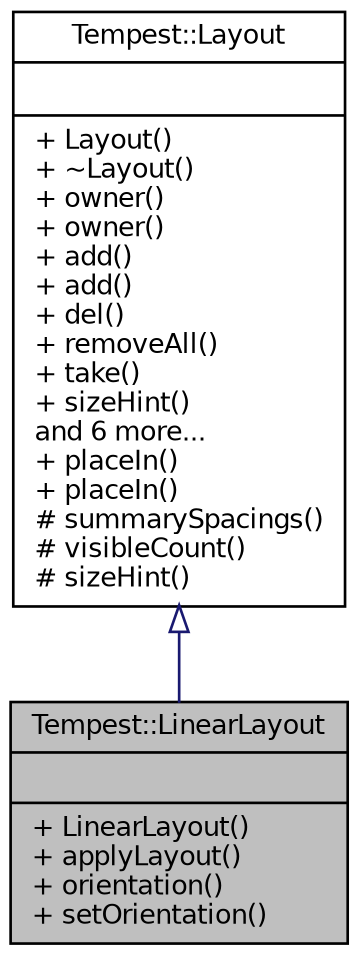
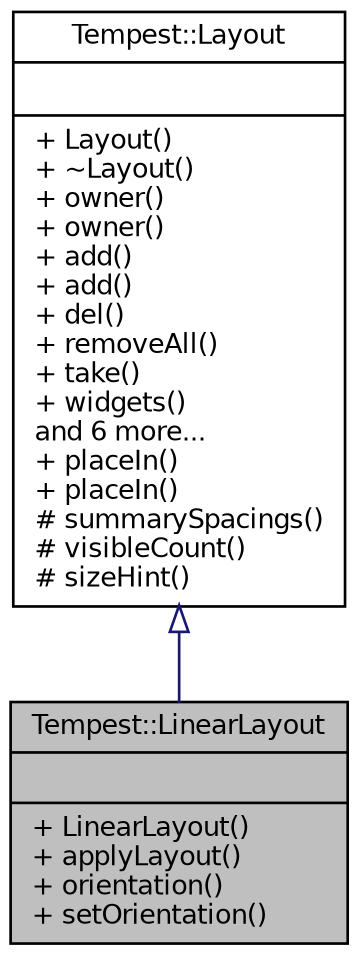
node "Tempest::Layout": text "+ sizeHint()" -> "+ widgets()"
